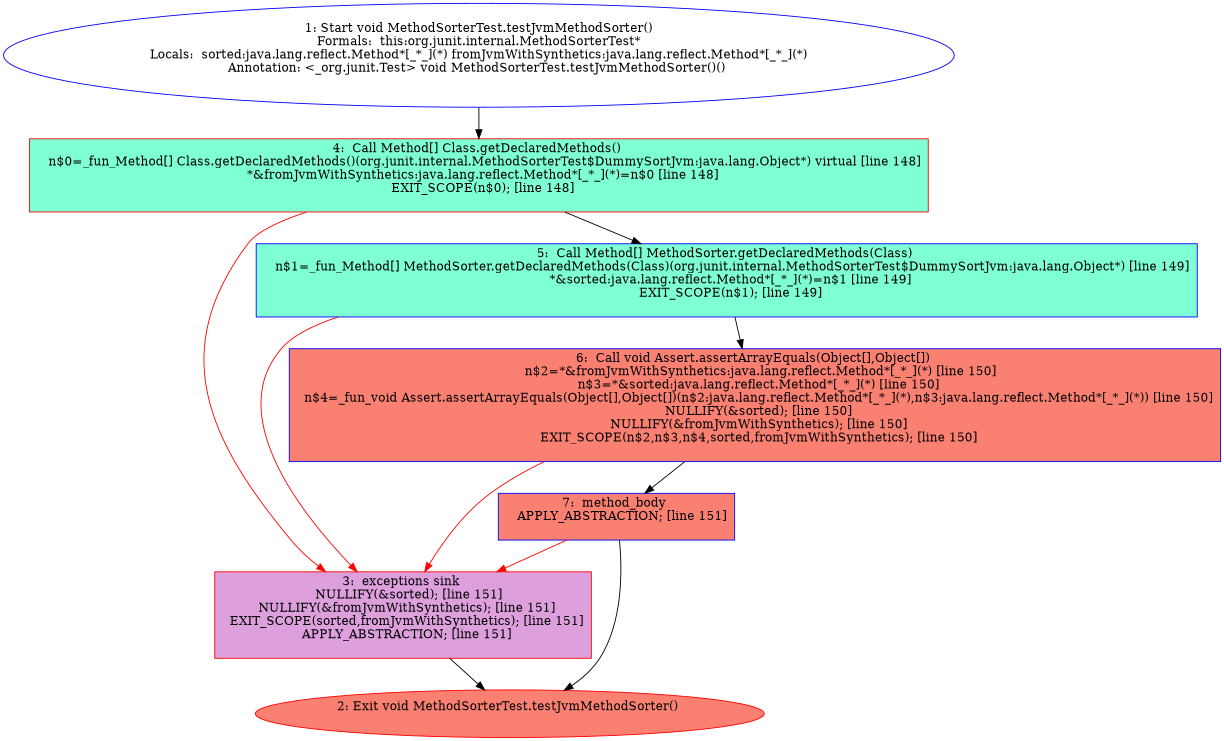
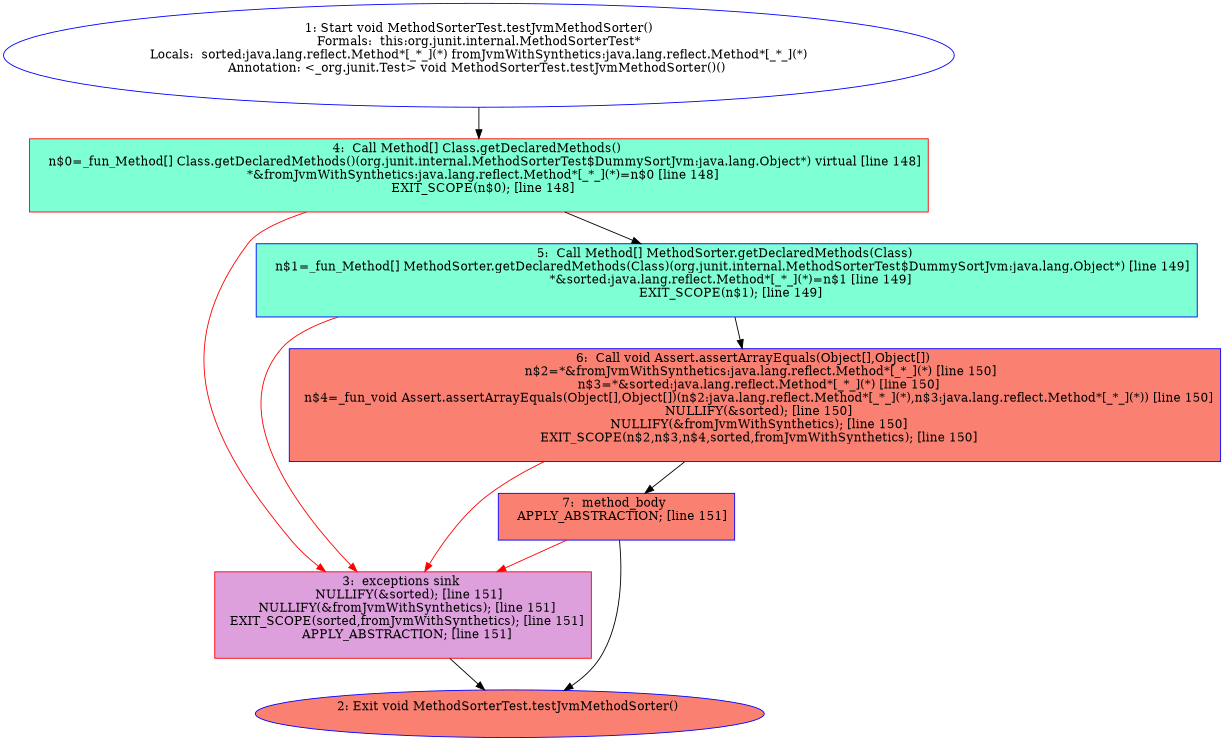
node "2: Exit void MethodSorterTest.testJvmMethodSorter()": color red -> blue
